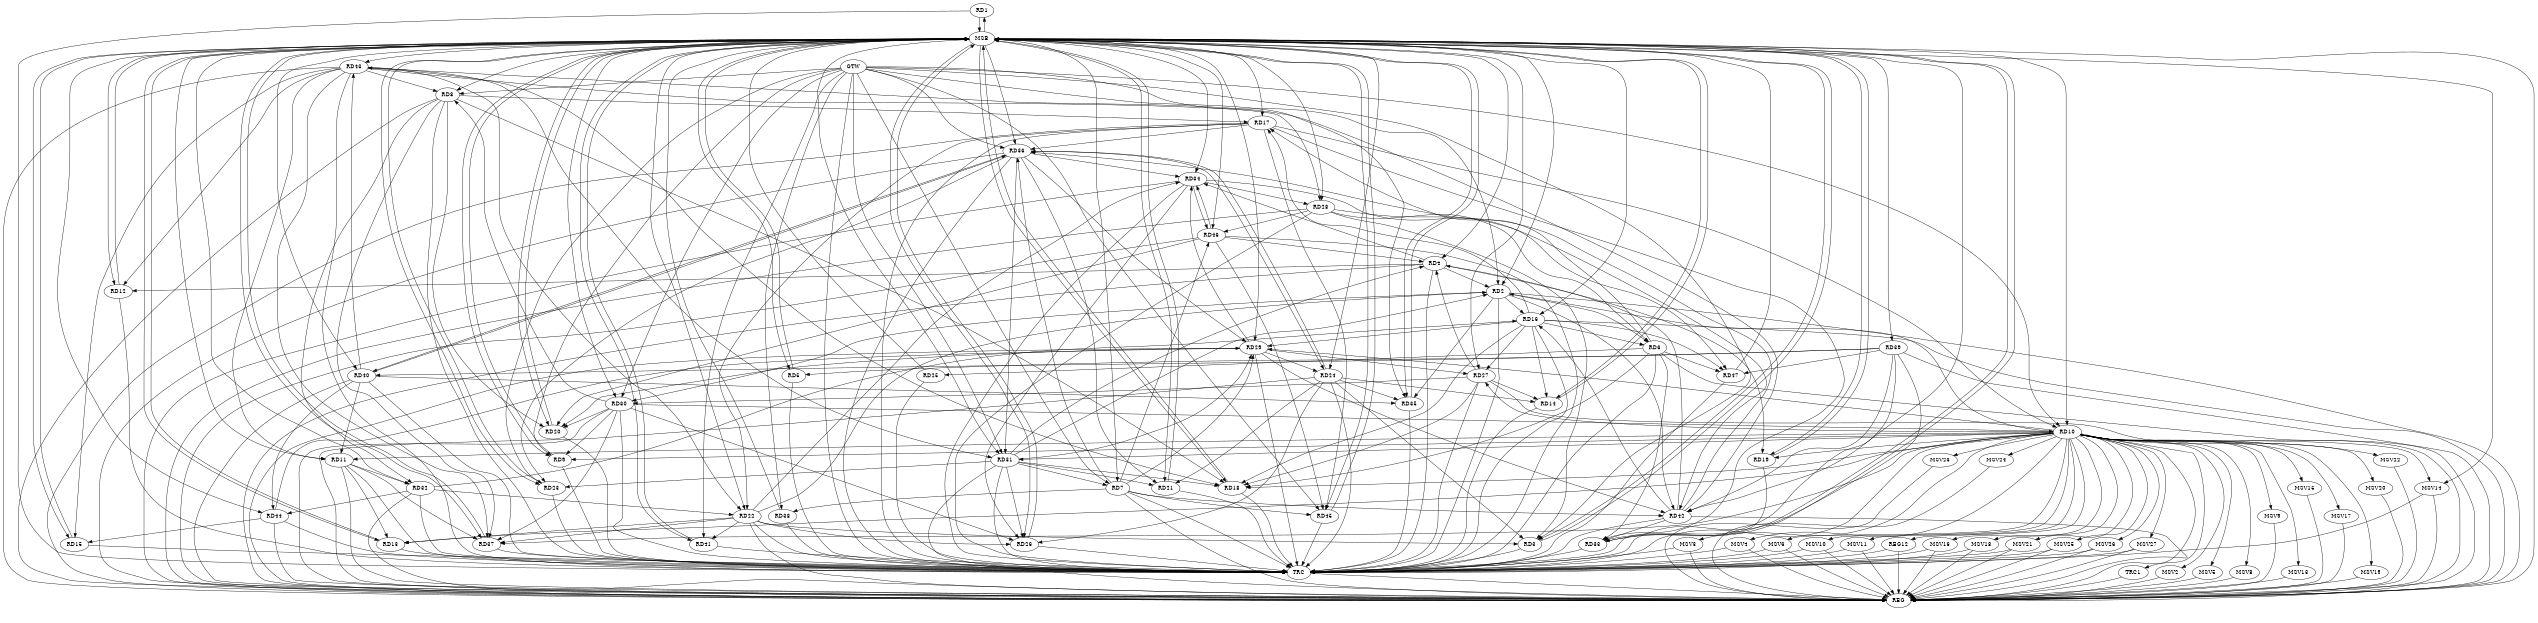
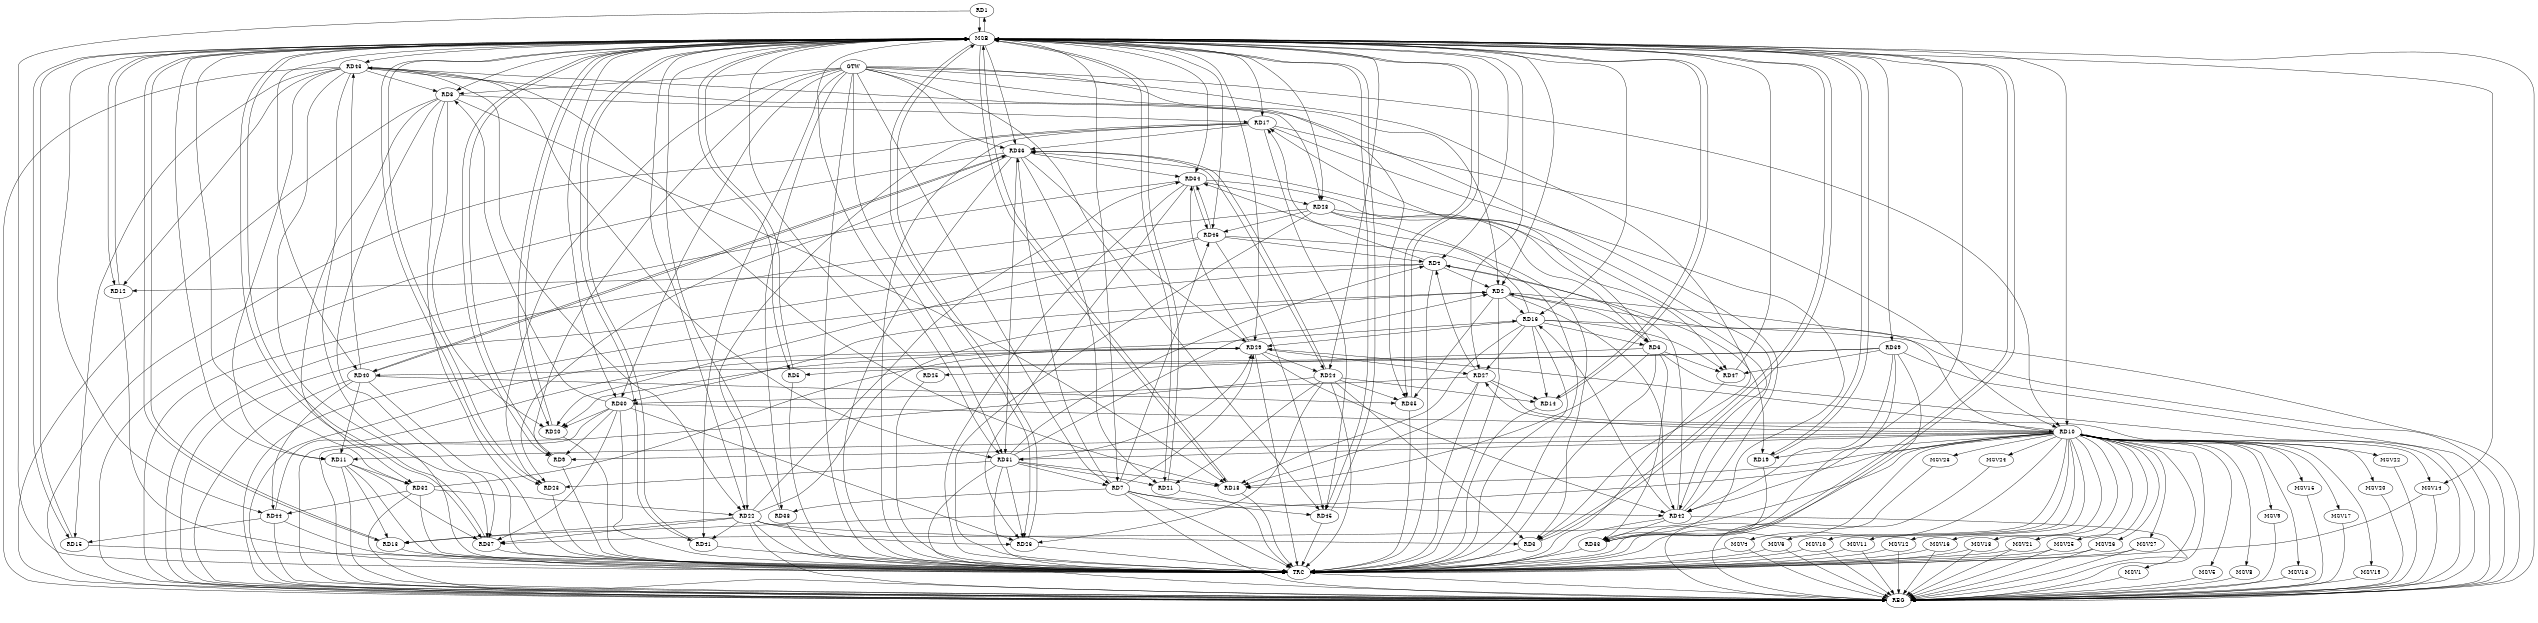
node "MSV3": removed
node "REG12": label "REG12" -> "MSV12"
node "TRC1": label "TRC1" -> "MSV1"
node "MSV2": removed
